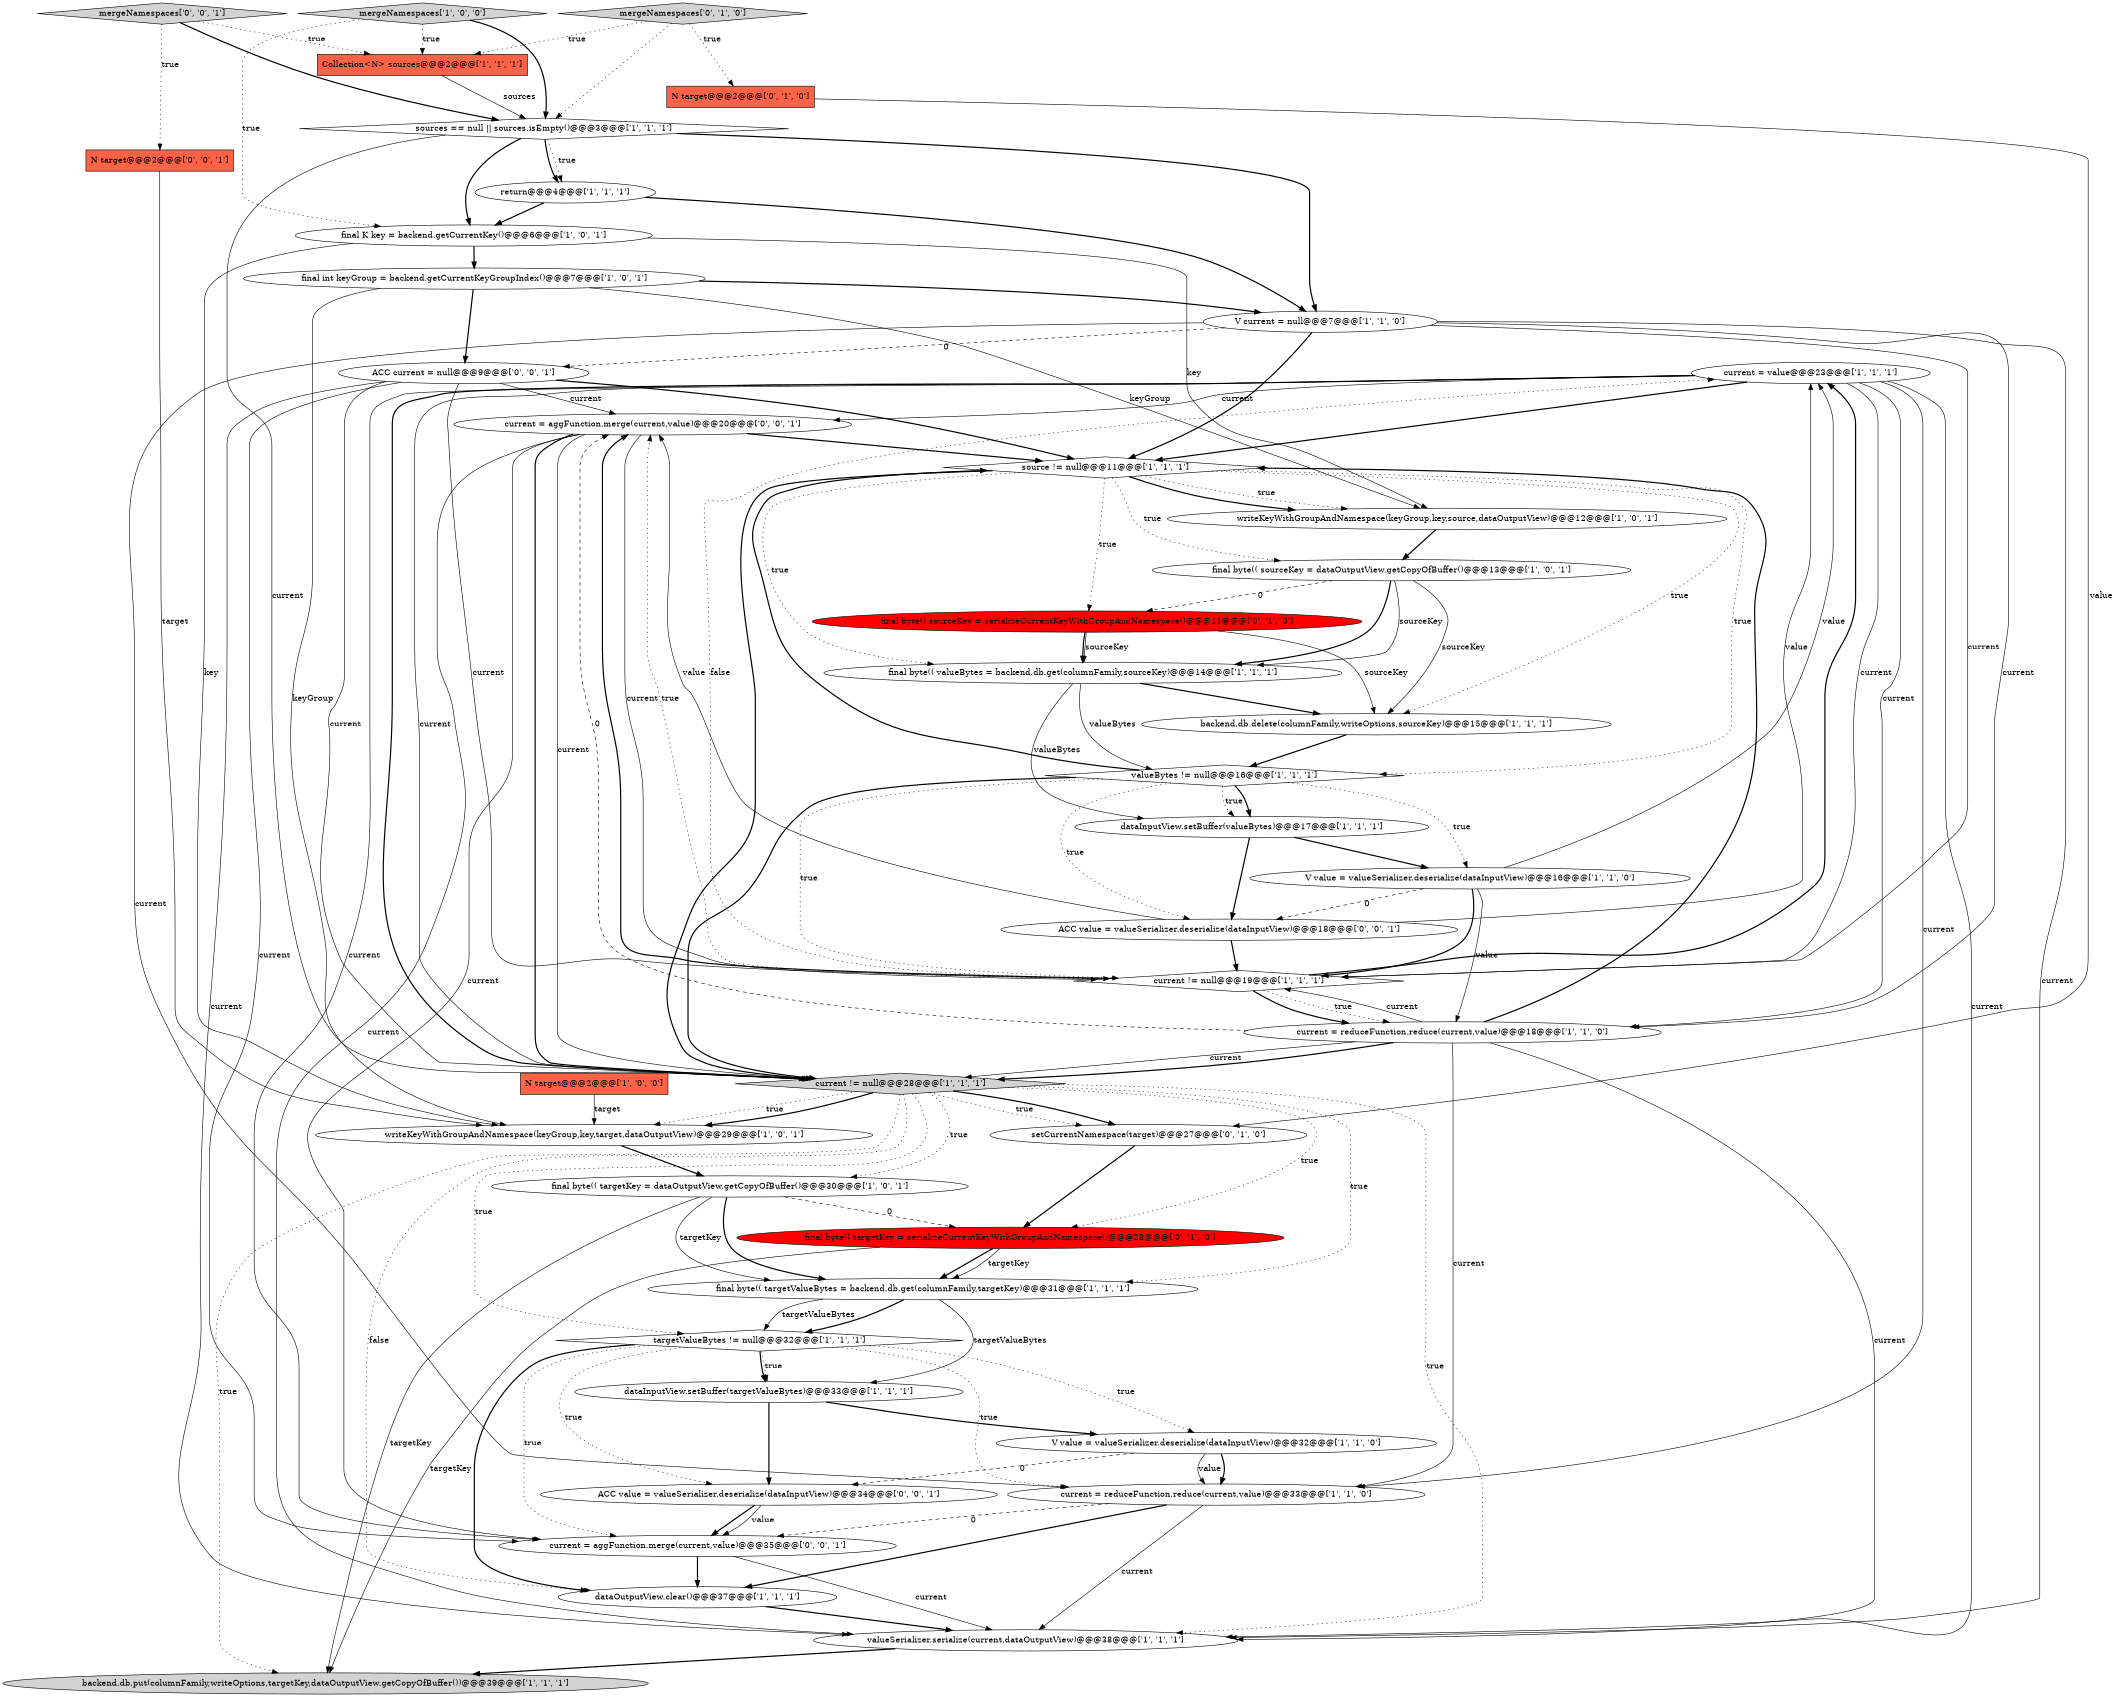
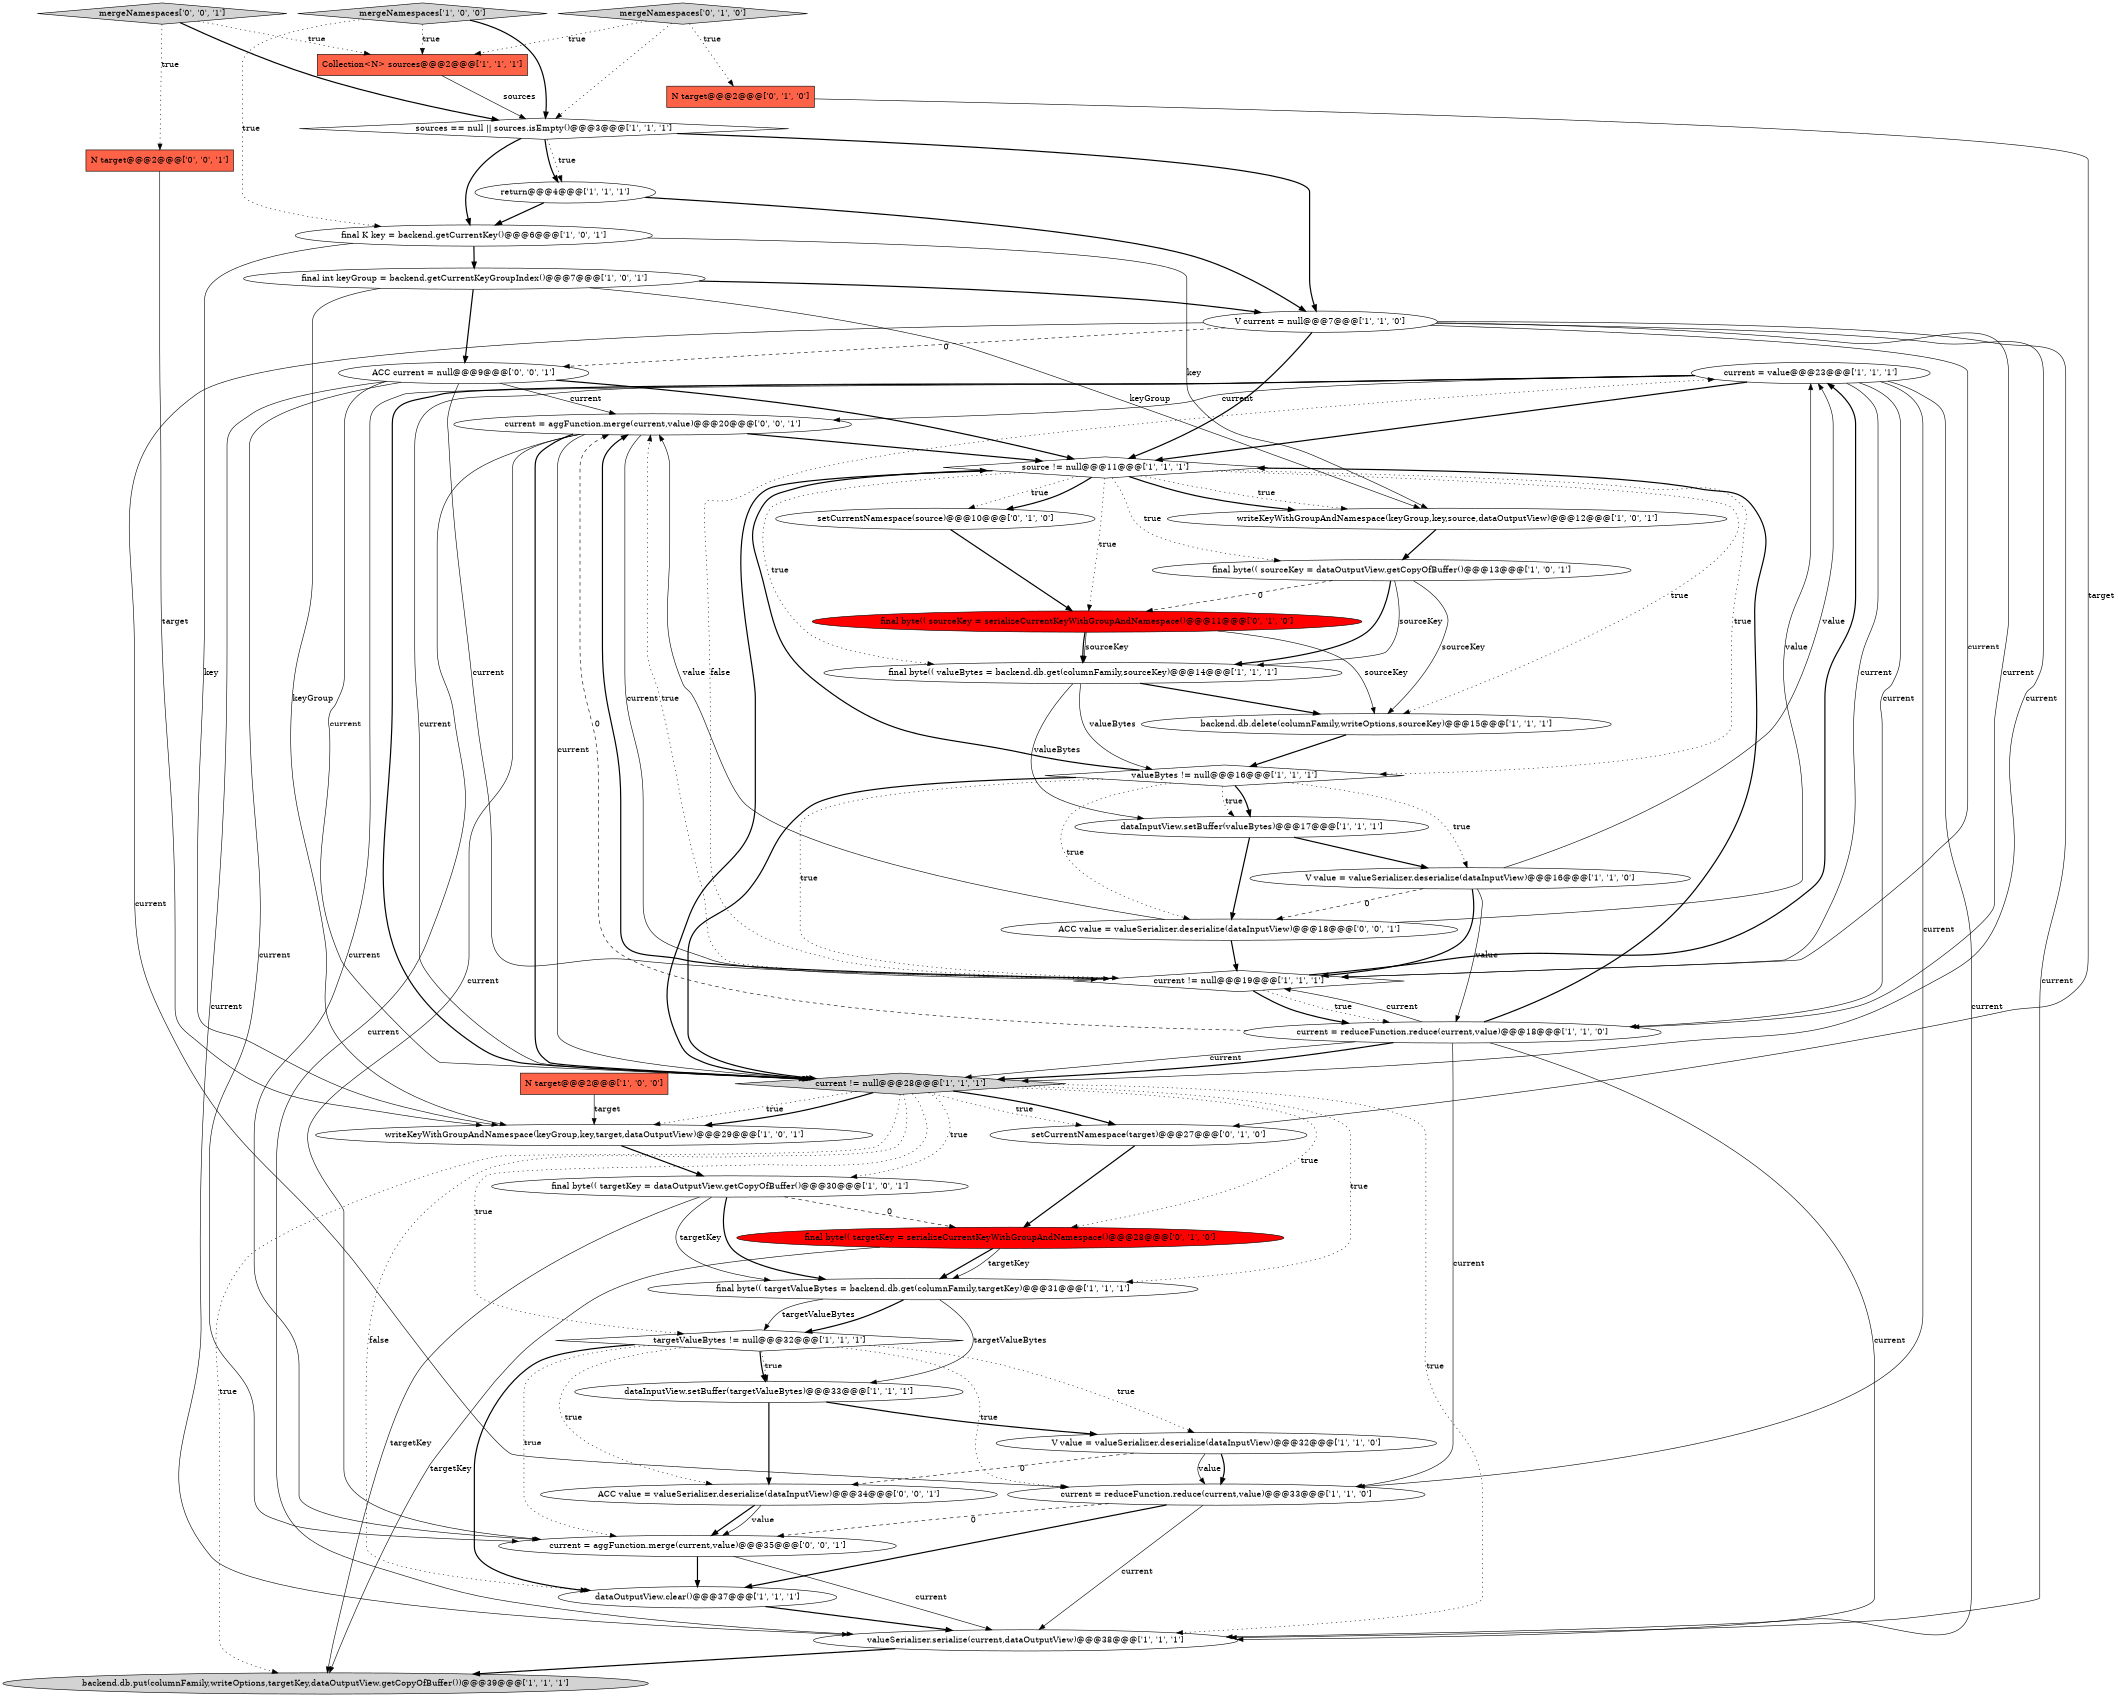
node "setCurrentNamespace(source)@@@10@@@['0', '1', '0']": added
edge "N target@@@2@@@['0', '1', '0']" -> "setCurrentNamespace(target)@@@27@@@['0', '1', '0']": label "value" -> "target"
edge "sources == null || sources.isEmpty()@@@3@@@['1', '1', '1']" -> "current != null@@@28@@@['1', '1', '1']": now "V current = null@@@7@@@['1', '1', '0']" -> "current != null@@@28@@@['1', '1', '1']"
